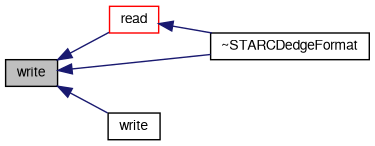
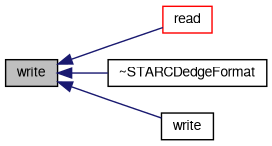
edge "~STARCDedgeFormat" -> "read": removed
